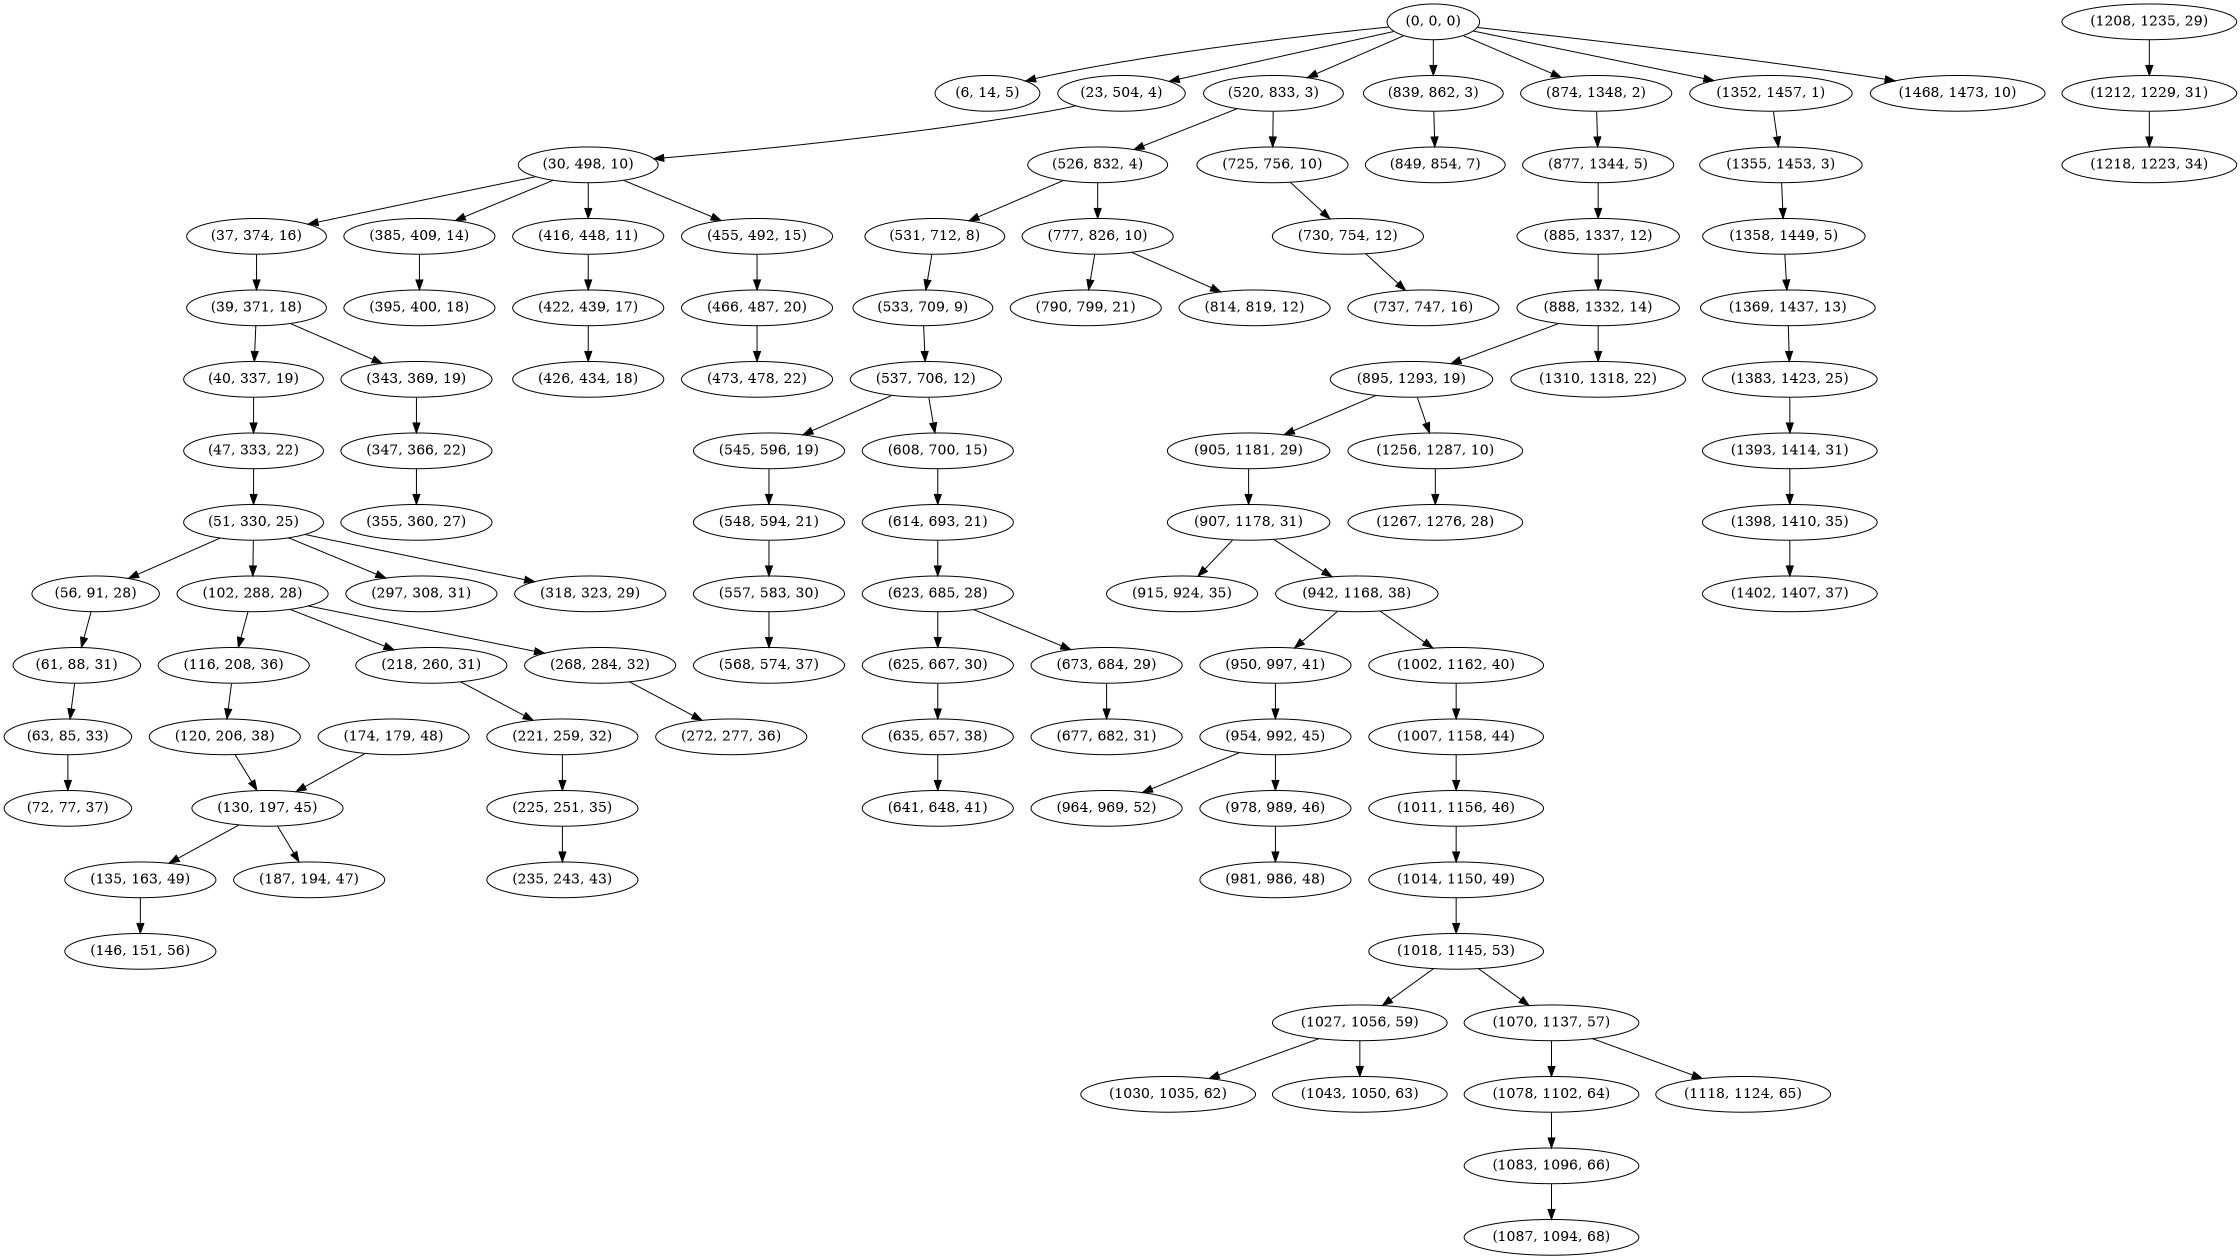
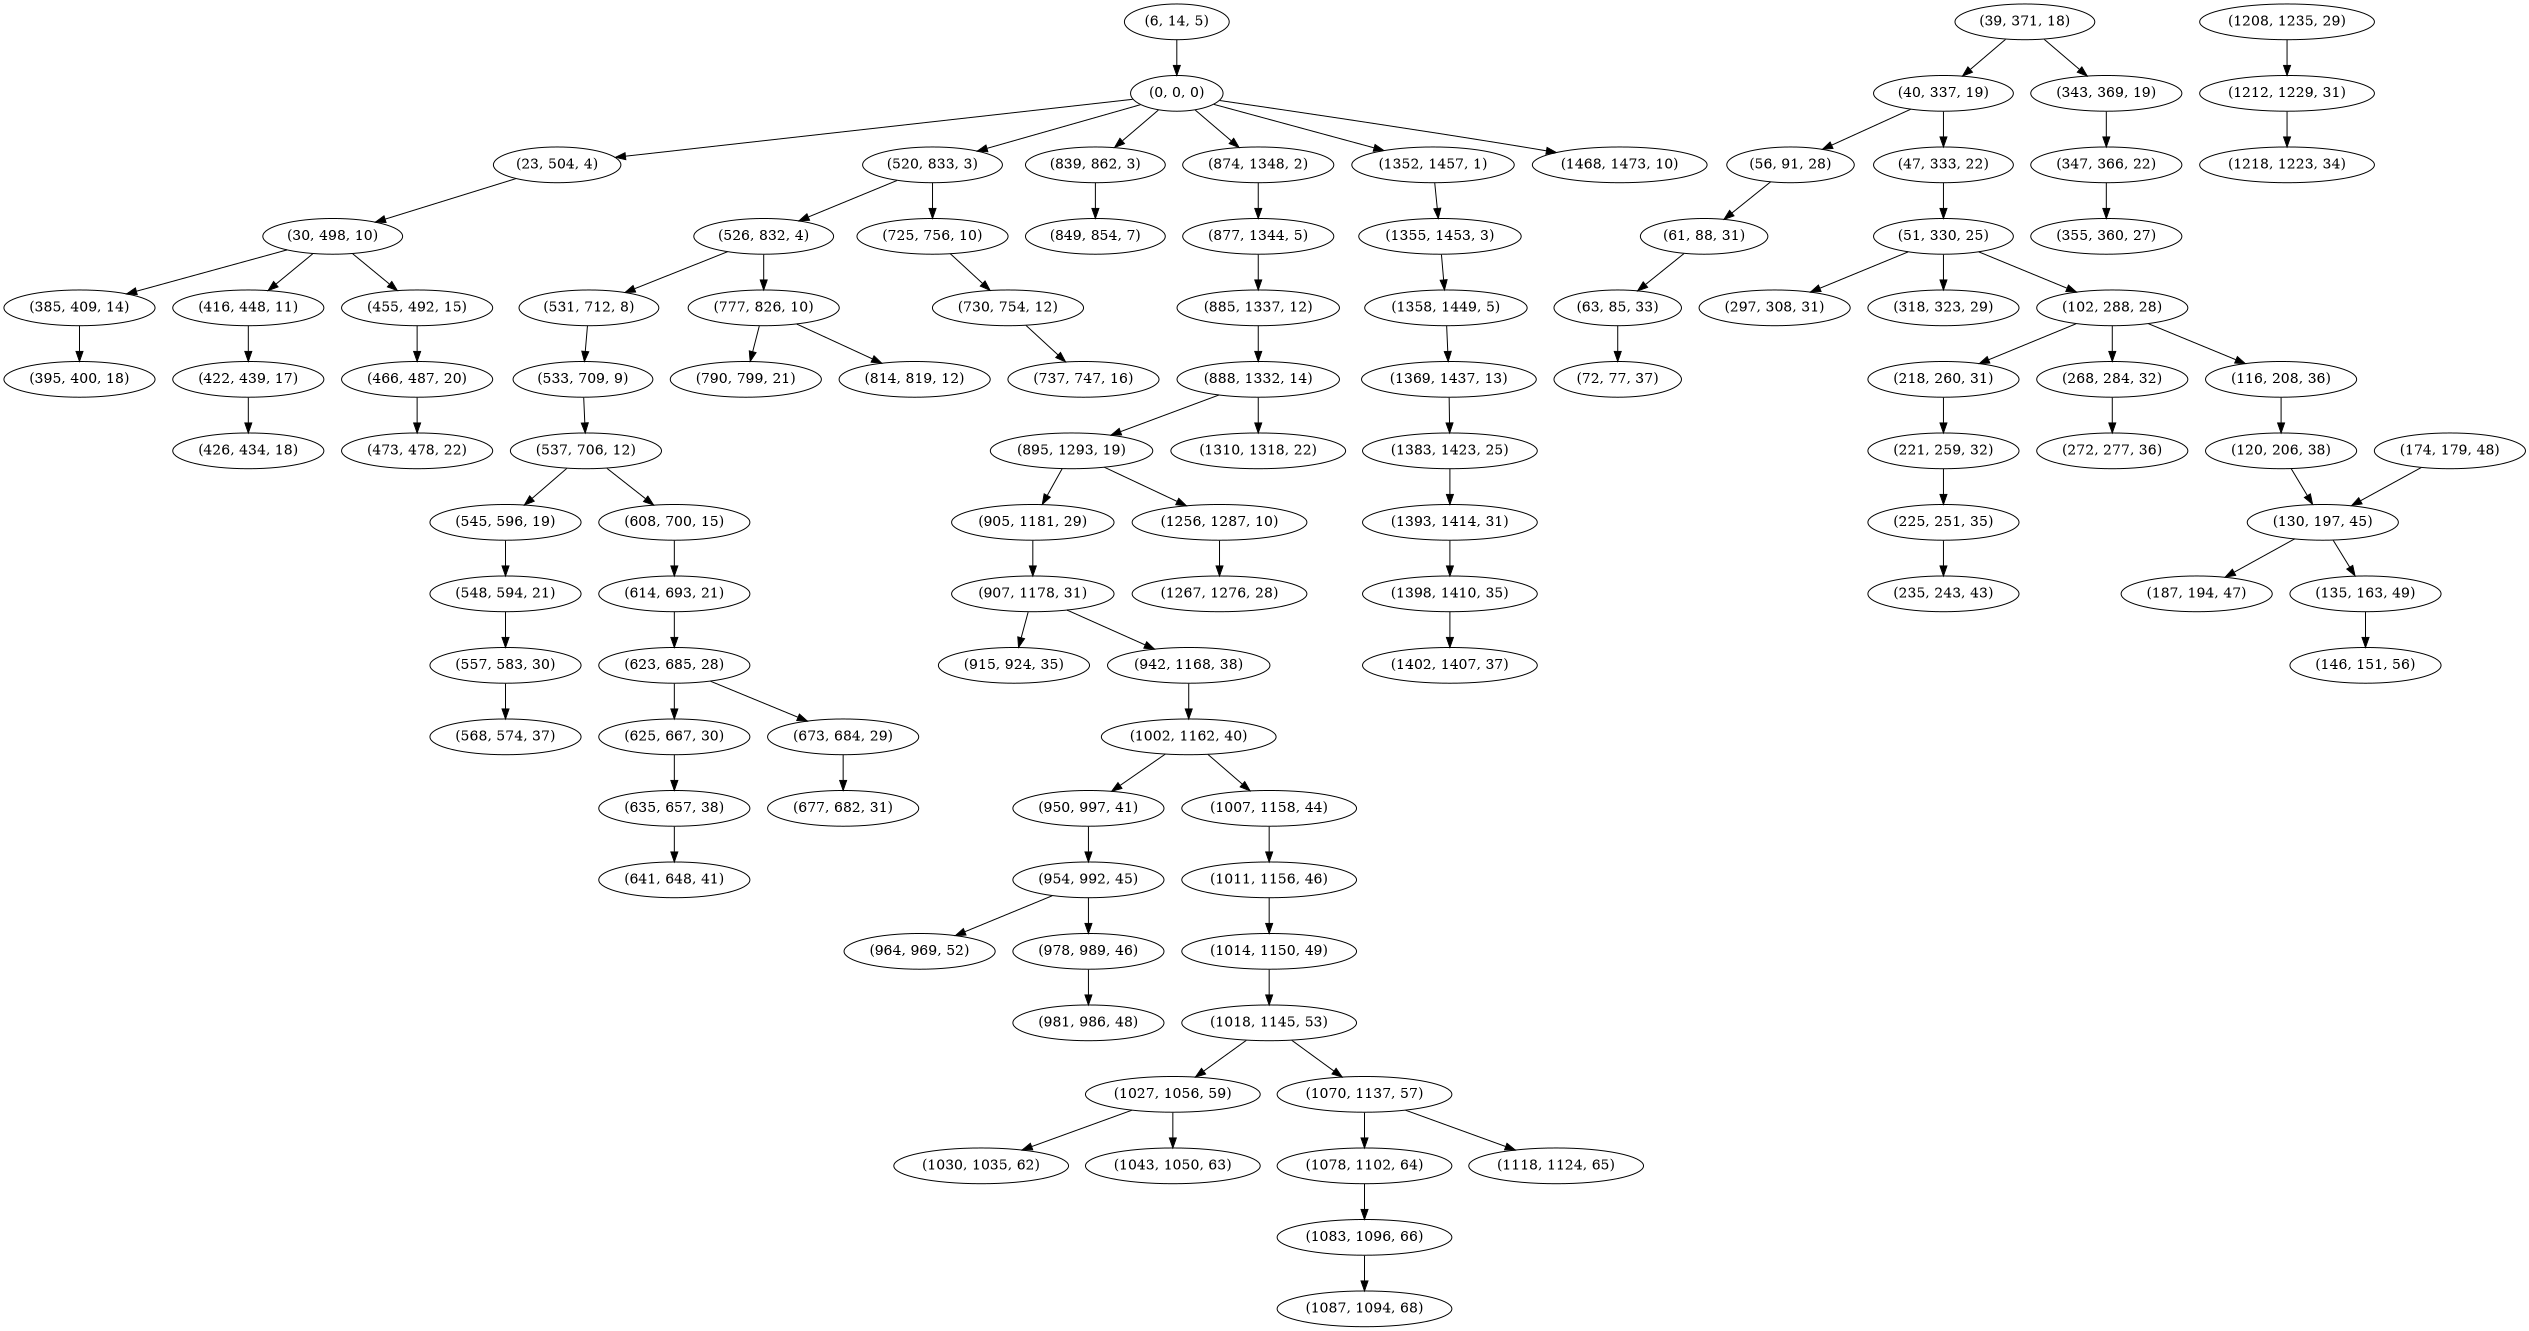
edge "(0, 0, 0)" -> "(6, 14, 5)": reversed
node "(37, 374, 16)": removed
edge "(51, 330, 25)" -> "(56, 91, 28)": now "(40, 337, 19)" -> "(56, 91, 28)"
edge "(942, 1168, 38)" -> "(950, 997, 41)": now "(1002, 1162, 40)" -> "(950, 997, 41)"
